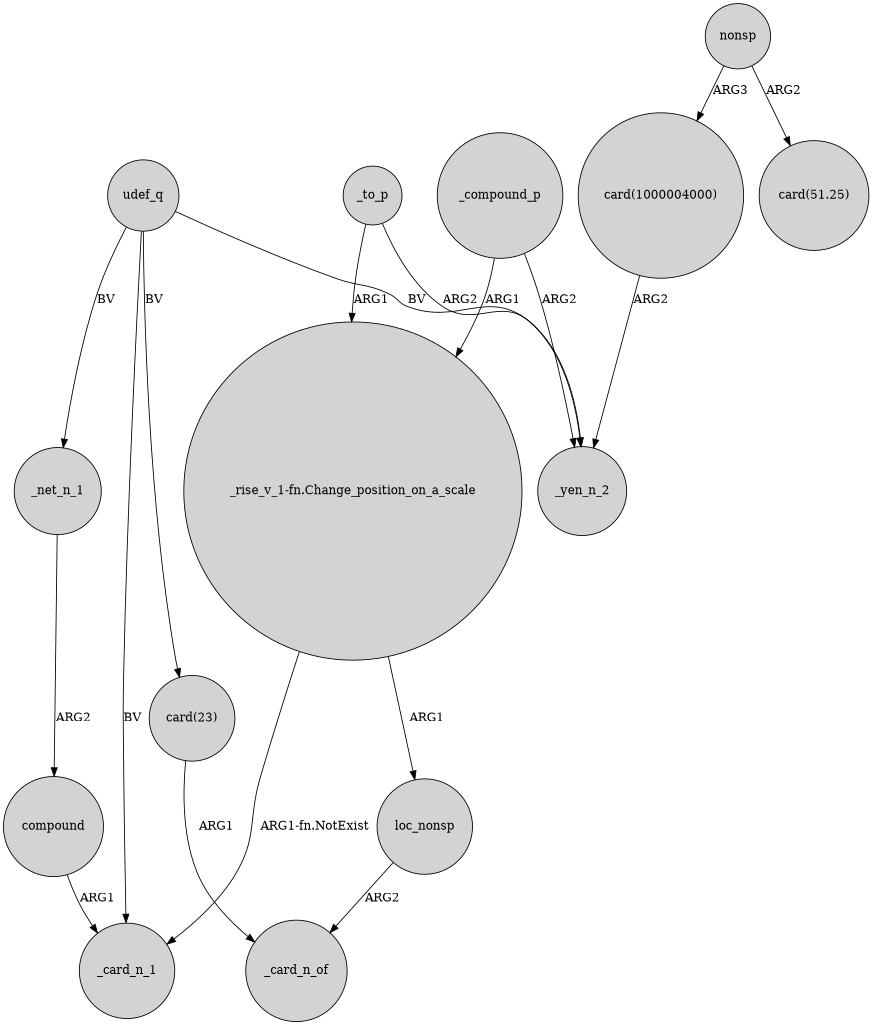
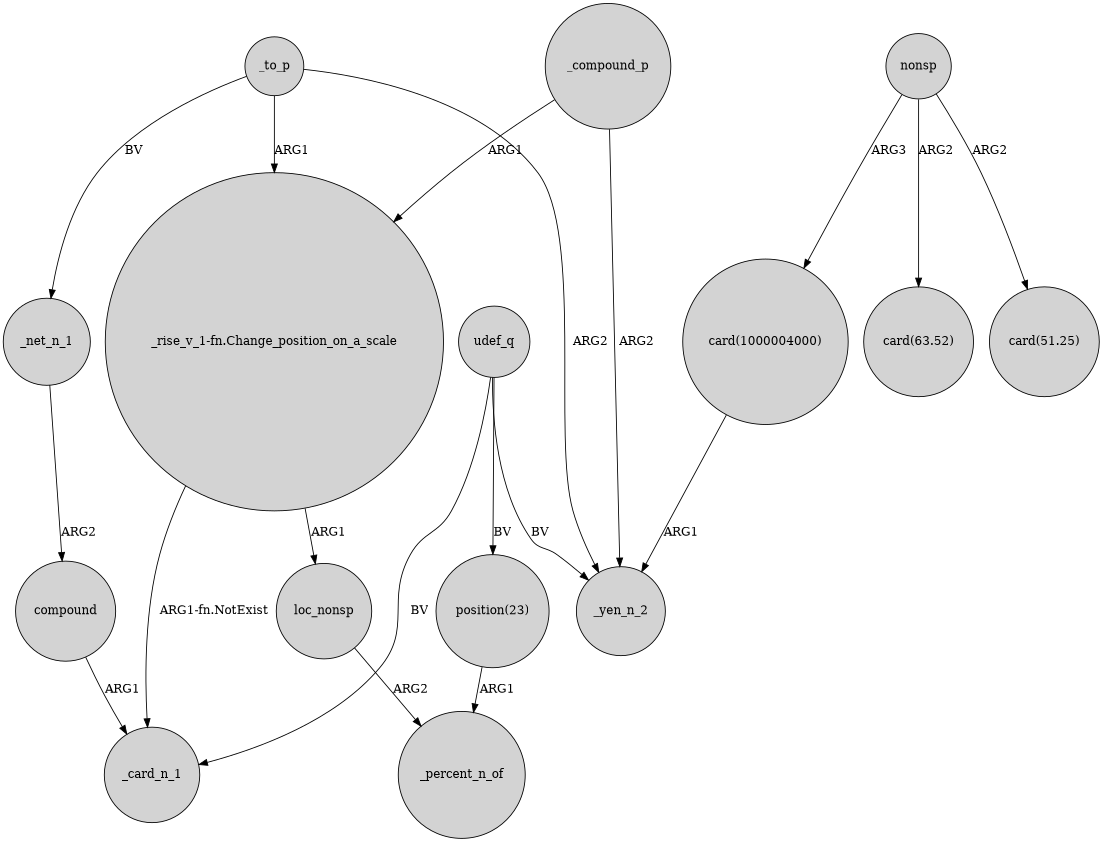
edge "card(1000004000)" -> "_yen_n_2": label "ARG2" -> "ARG1"
edge "udef_q" -> "_net_n_1": now "_to_p" -> "_net_n_1"
node "card(63.52)": added
node "card(23)": label "card(23)" -> "position(23)"
node "_card_n_of": label "_card_n_of" -> "_percent_n_of"
